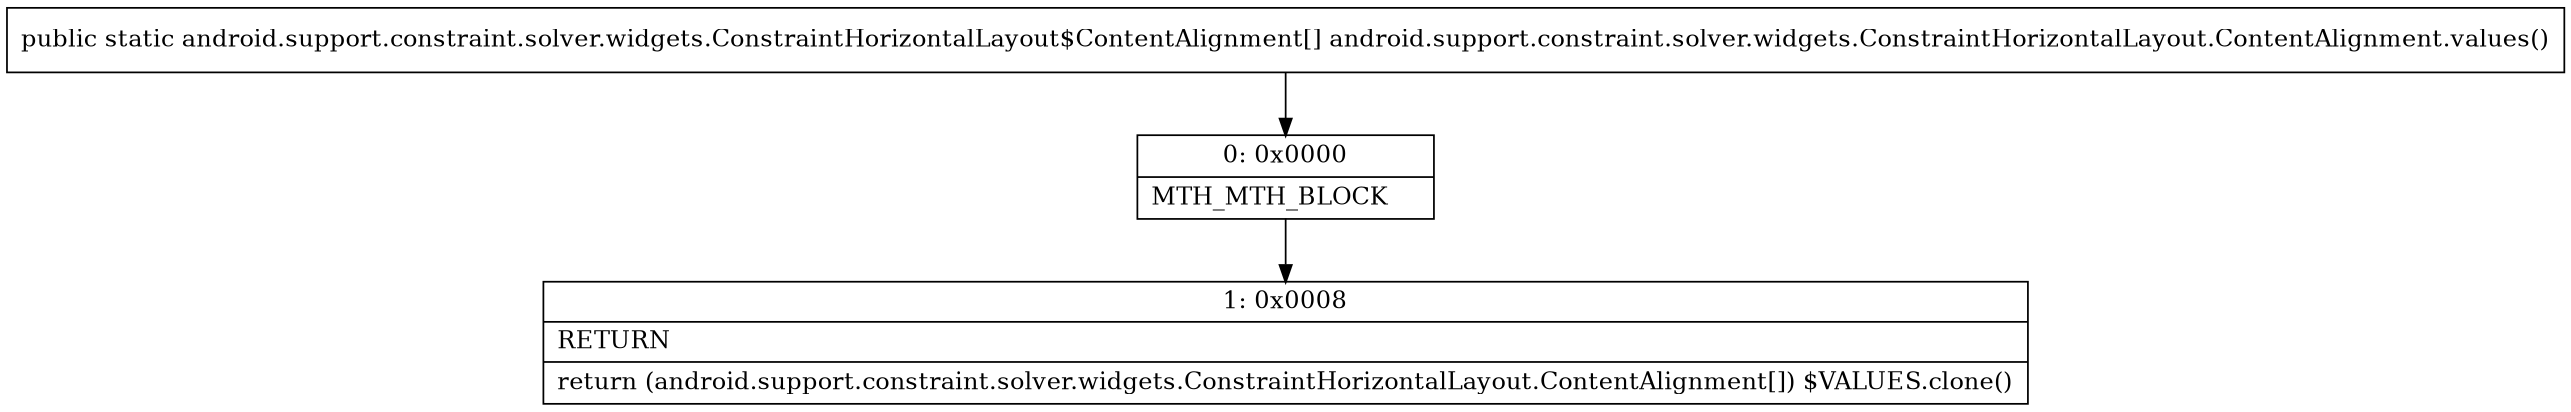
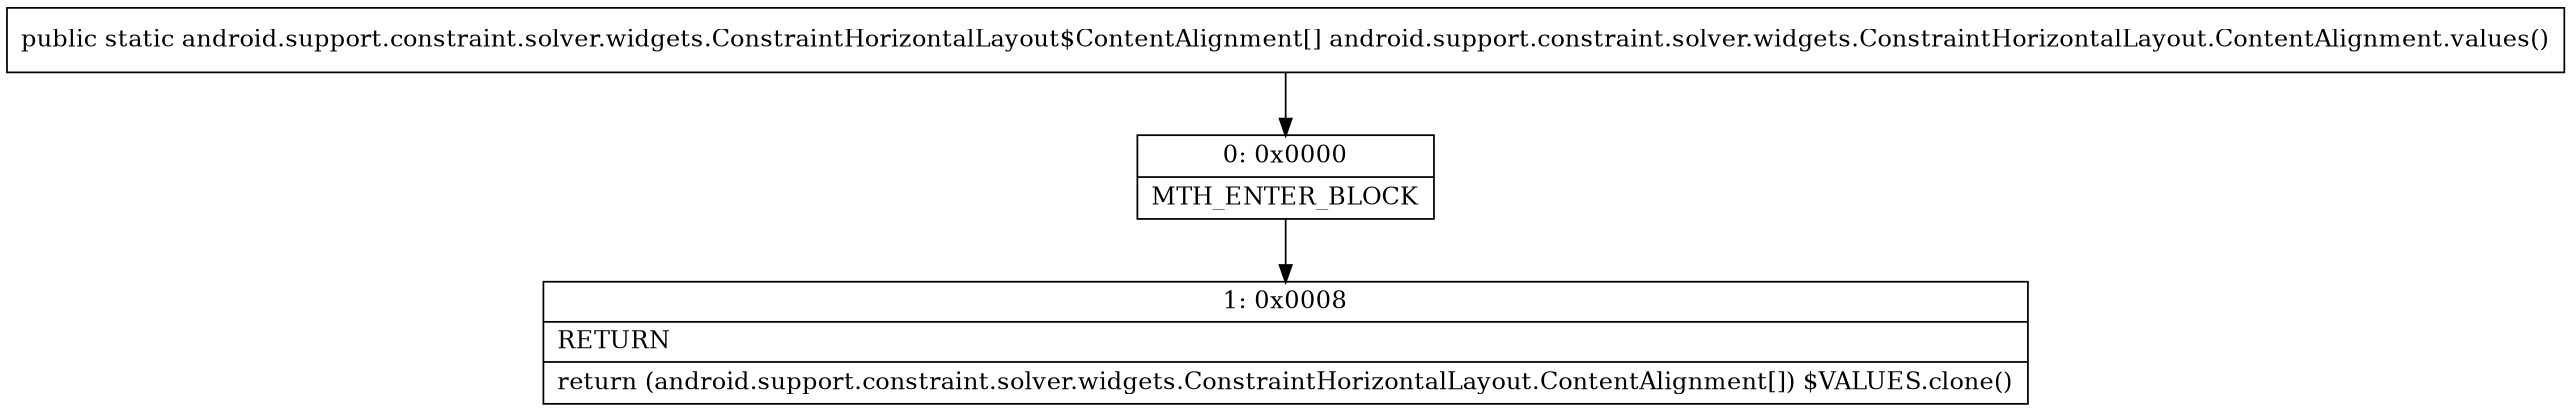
node "0: 0x0000": text "MTH_MTH_BLOCK" -> "MTH_ENTER_BLOCK"
